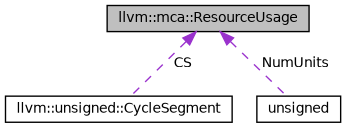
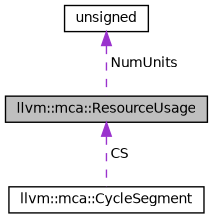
edge "unsigned" -> "llvm::mca::ResourceUsage": reversed
node "llvm::unsigned::CycleSegment": label "llvm::unsigned::CycleSegment" -> "llvm::mca::CycleSegment"
